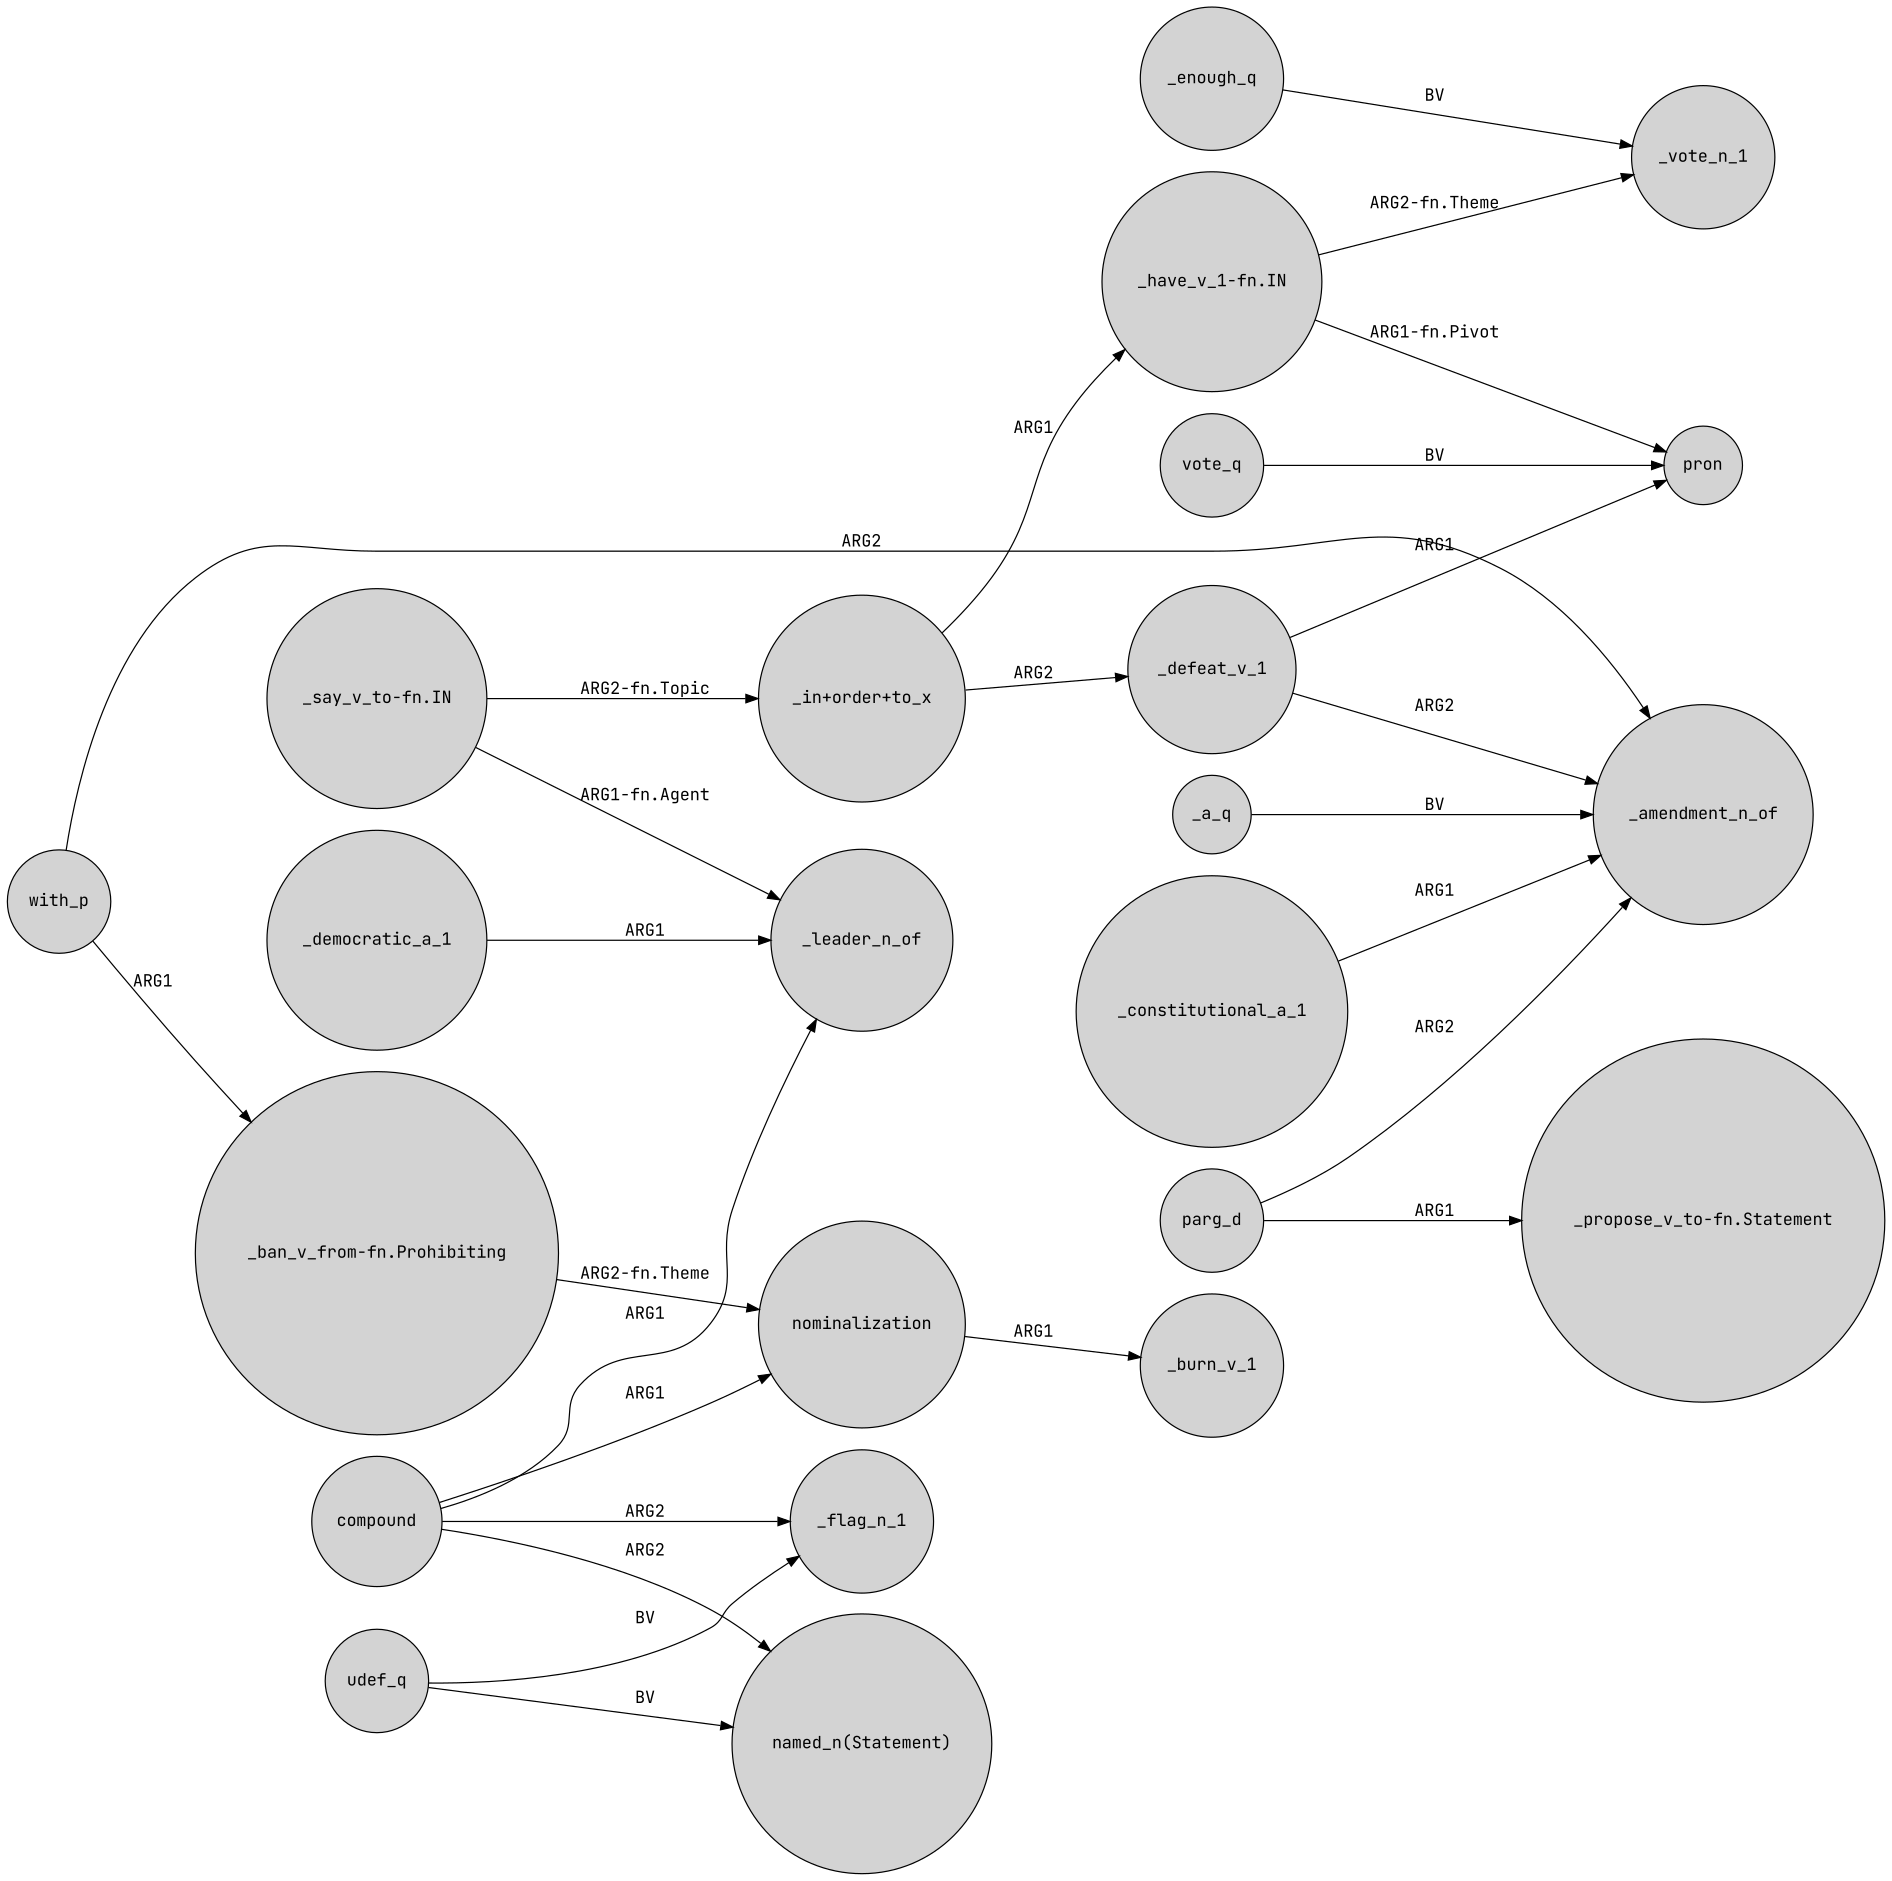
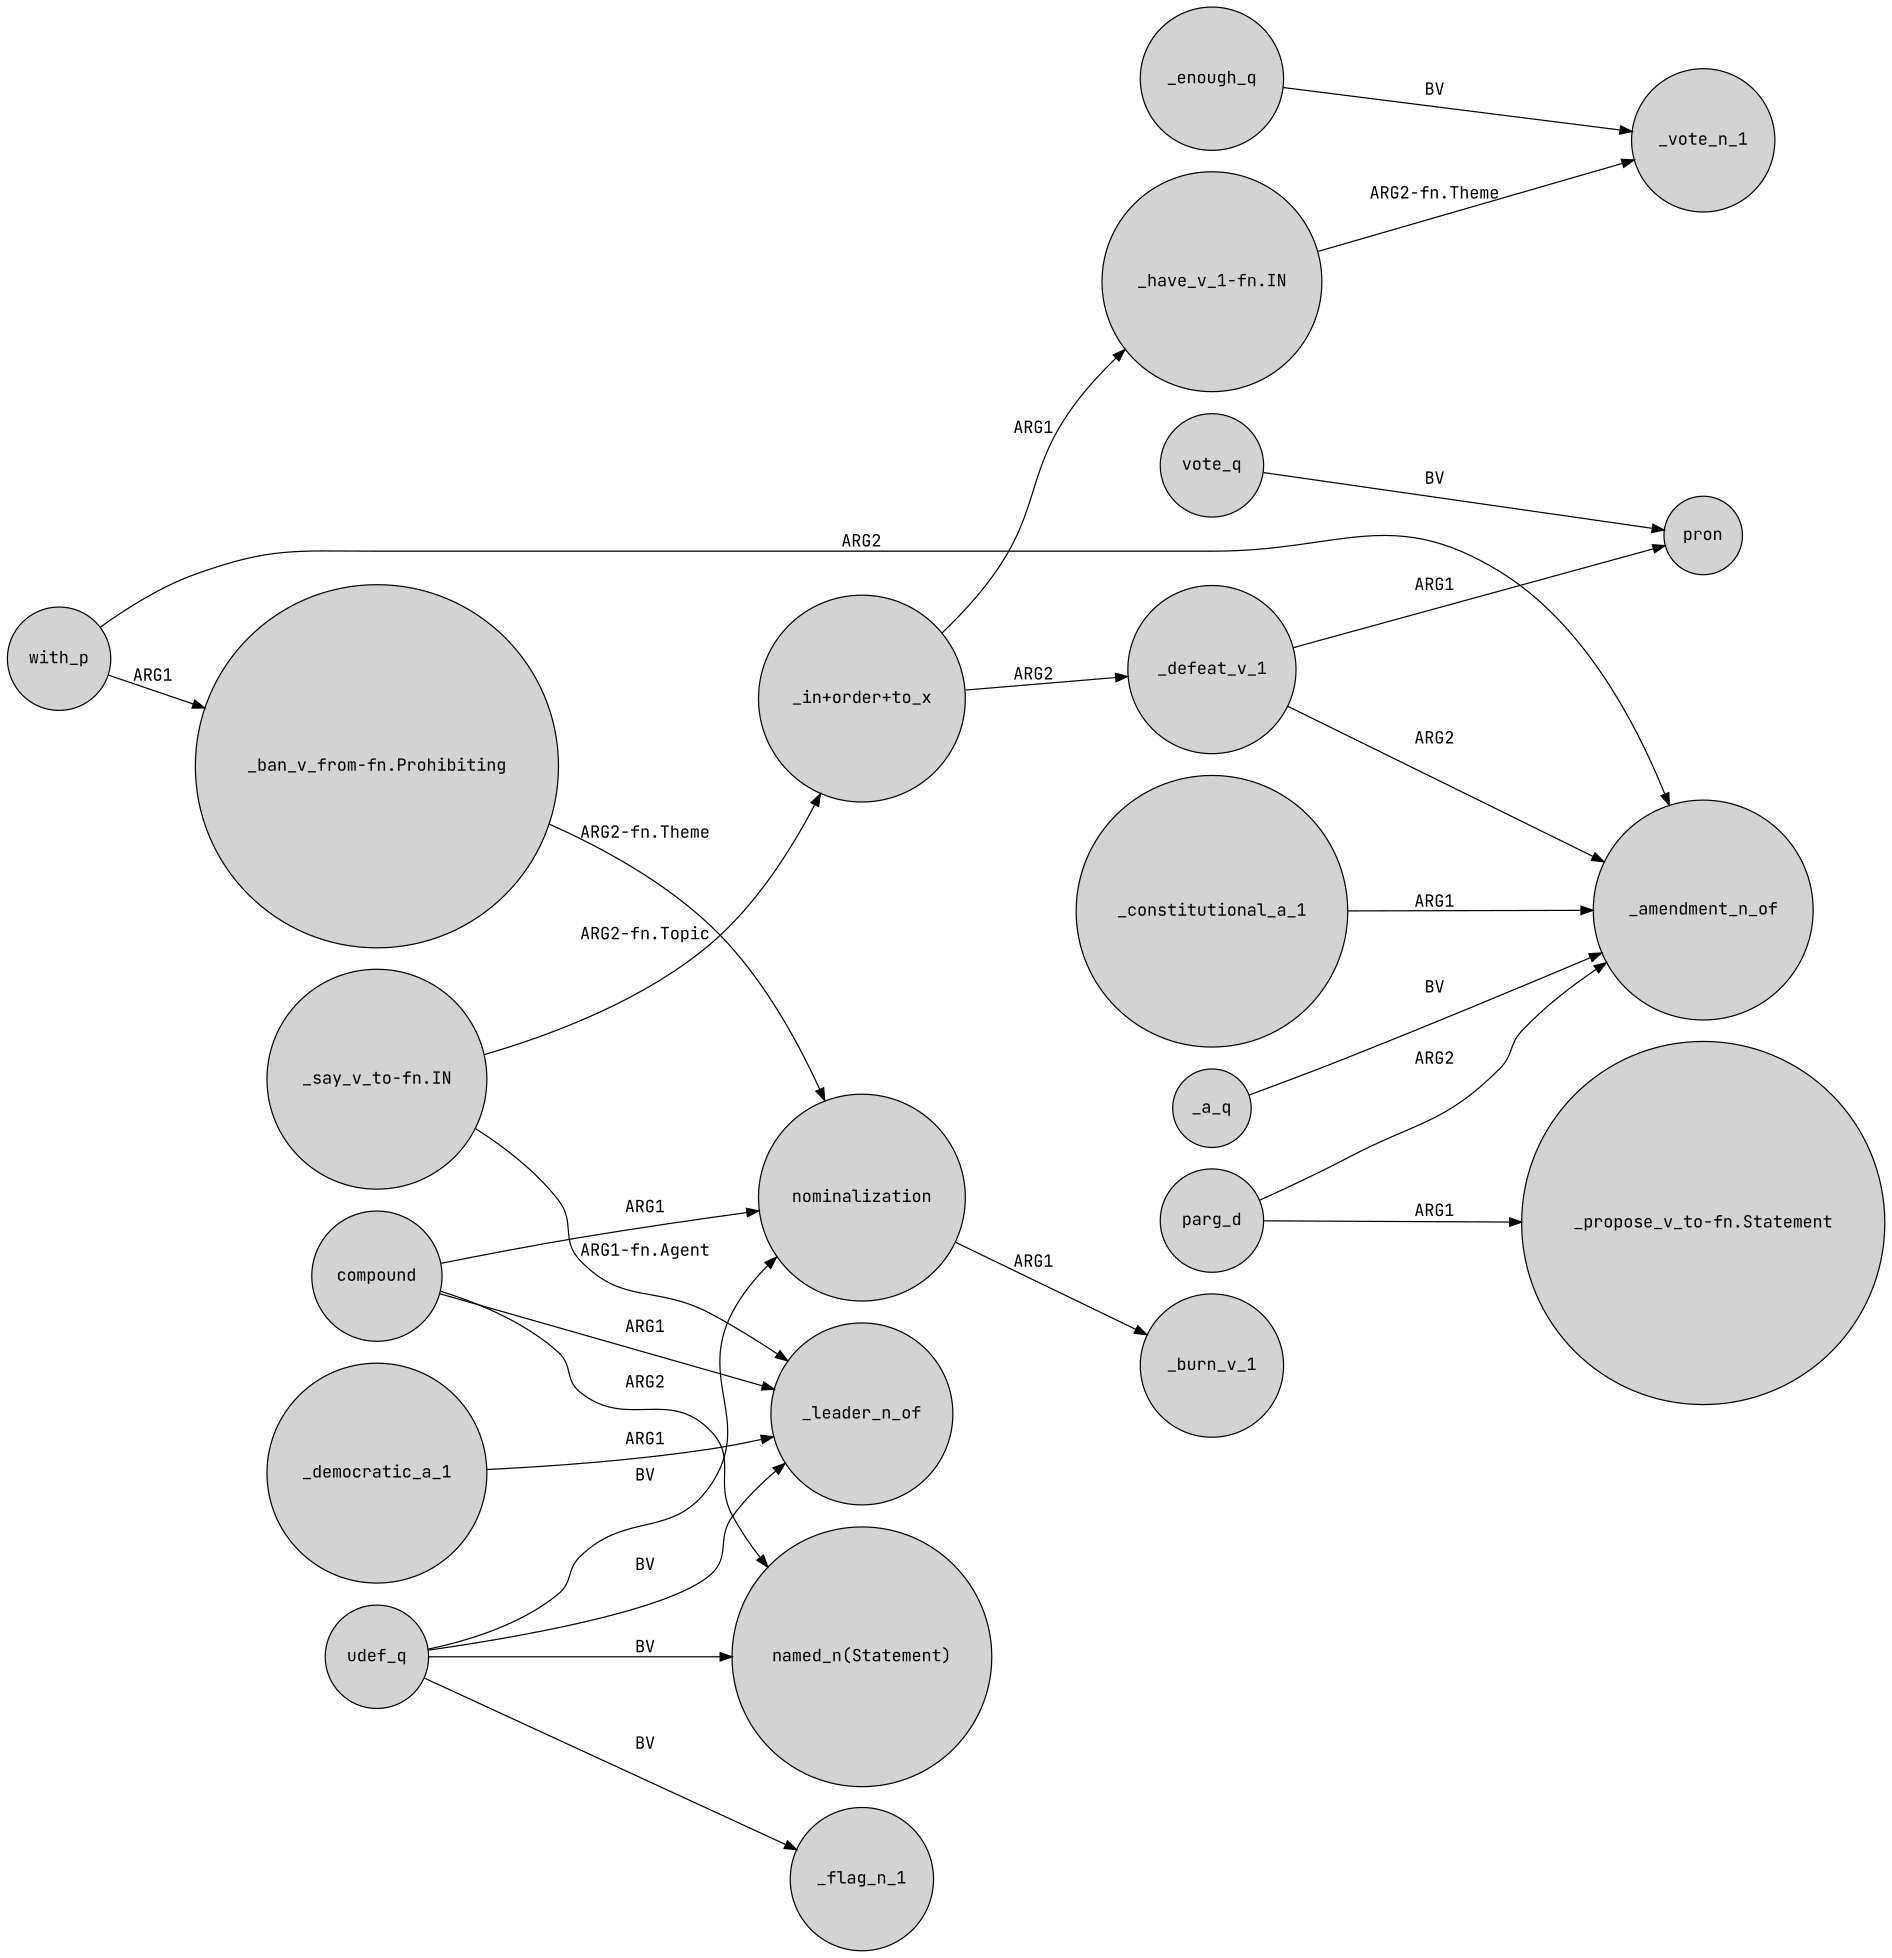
edge "_have_v_1-fn.IN" -> "pron": removed, label "ARG1-fn.Pivot"
edge "udef_q" -> "nominalization": added, label "BV"
edge "compound" -> "_flag_n_1": removed, label "ARG2"
edge "udef_q" -> "_leader_n_of": added, label "BV"
